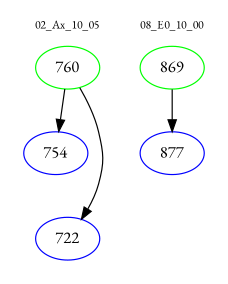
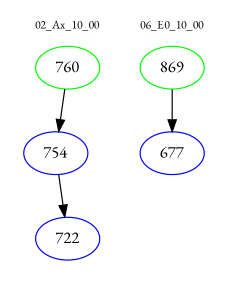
cluster "02_Ax_10_05": label "02_Ax_10_05" -> "02_Ax_10_00"
cluster "08_E0_10_00": label "08_E0_10_00" -> "06_E0_10_00"
edge "760" -> "722": now "754" -> "722"
node "877": label "877" -> "677"
